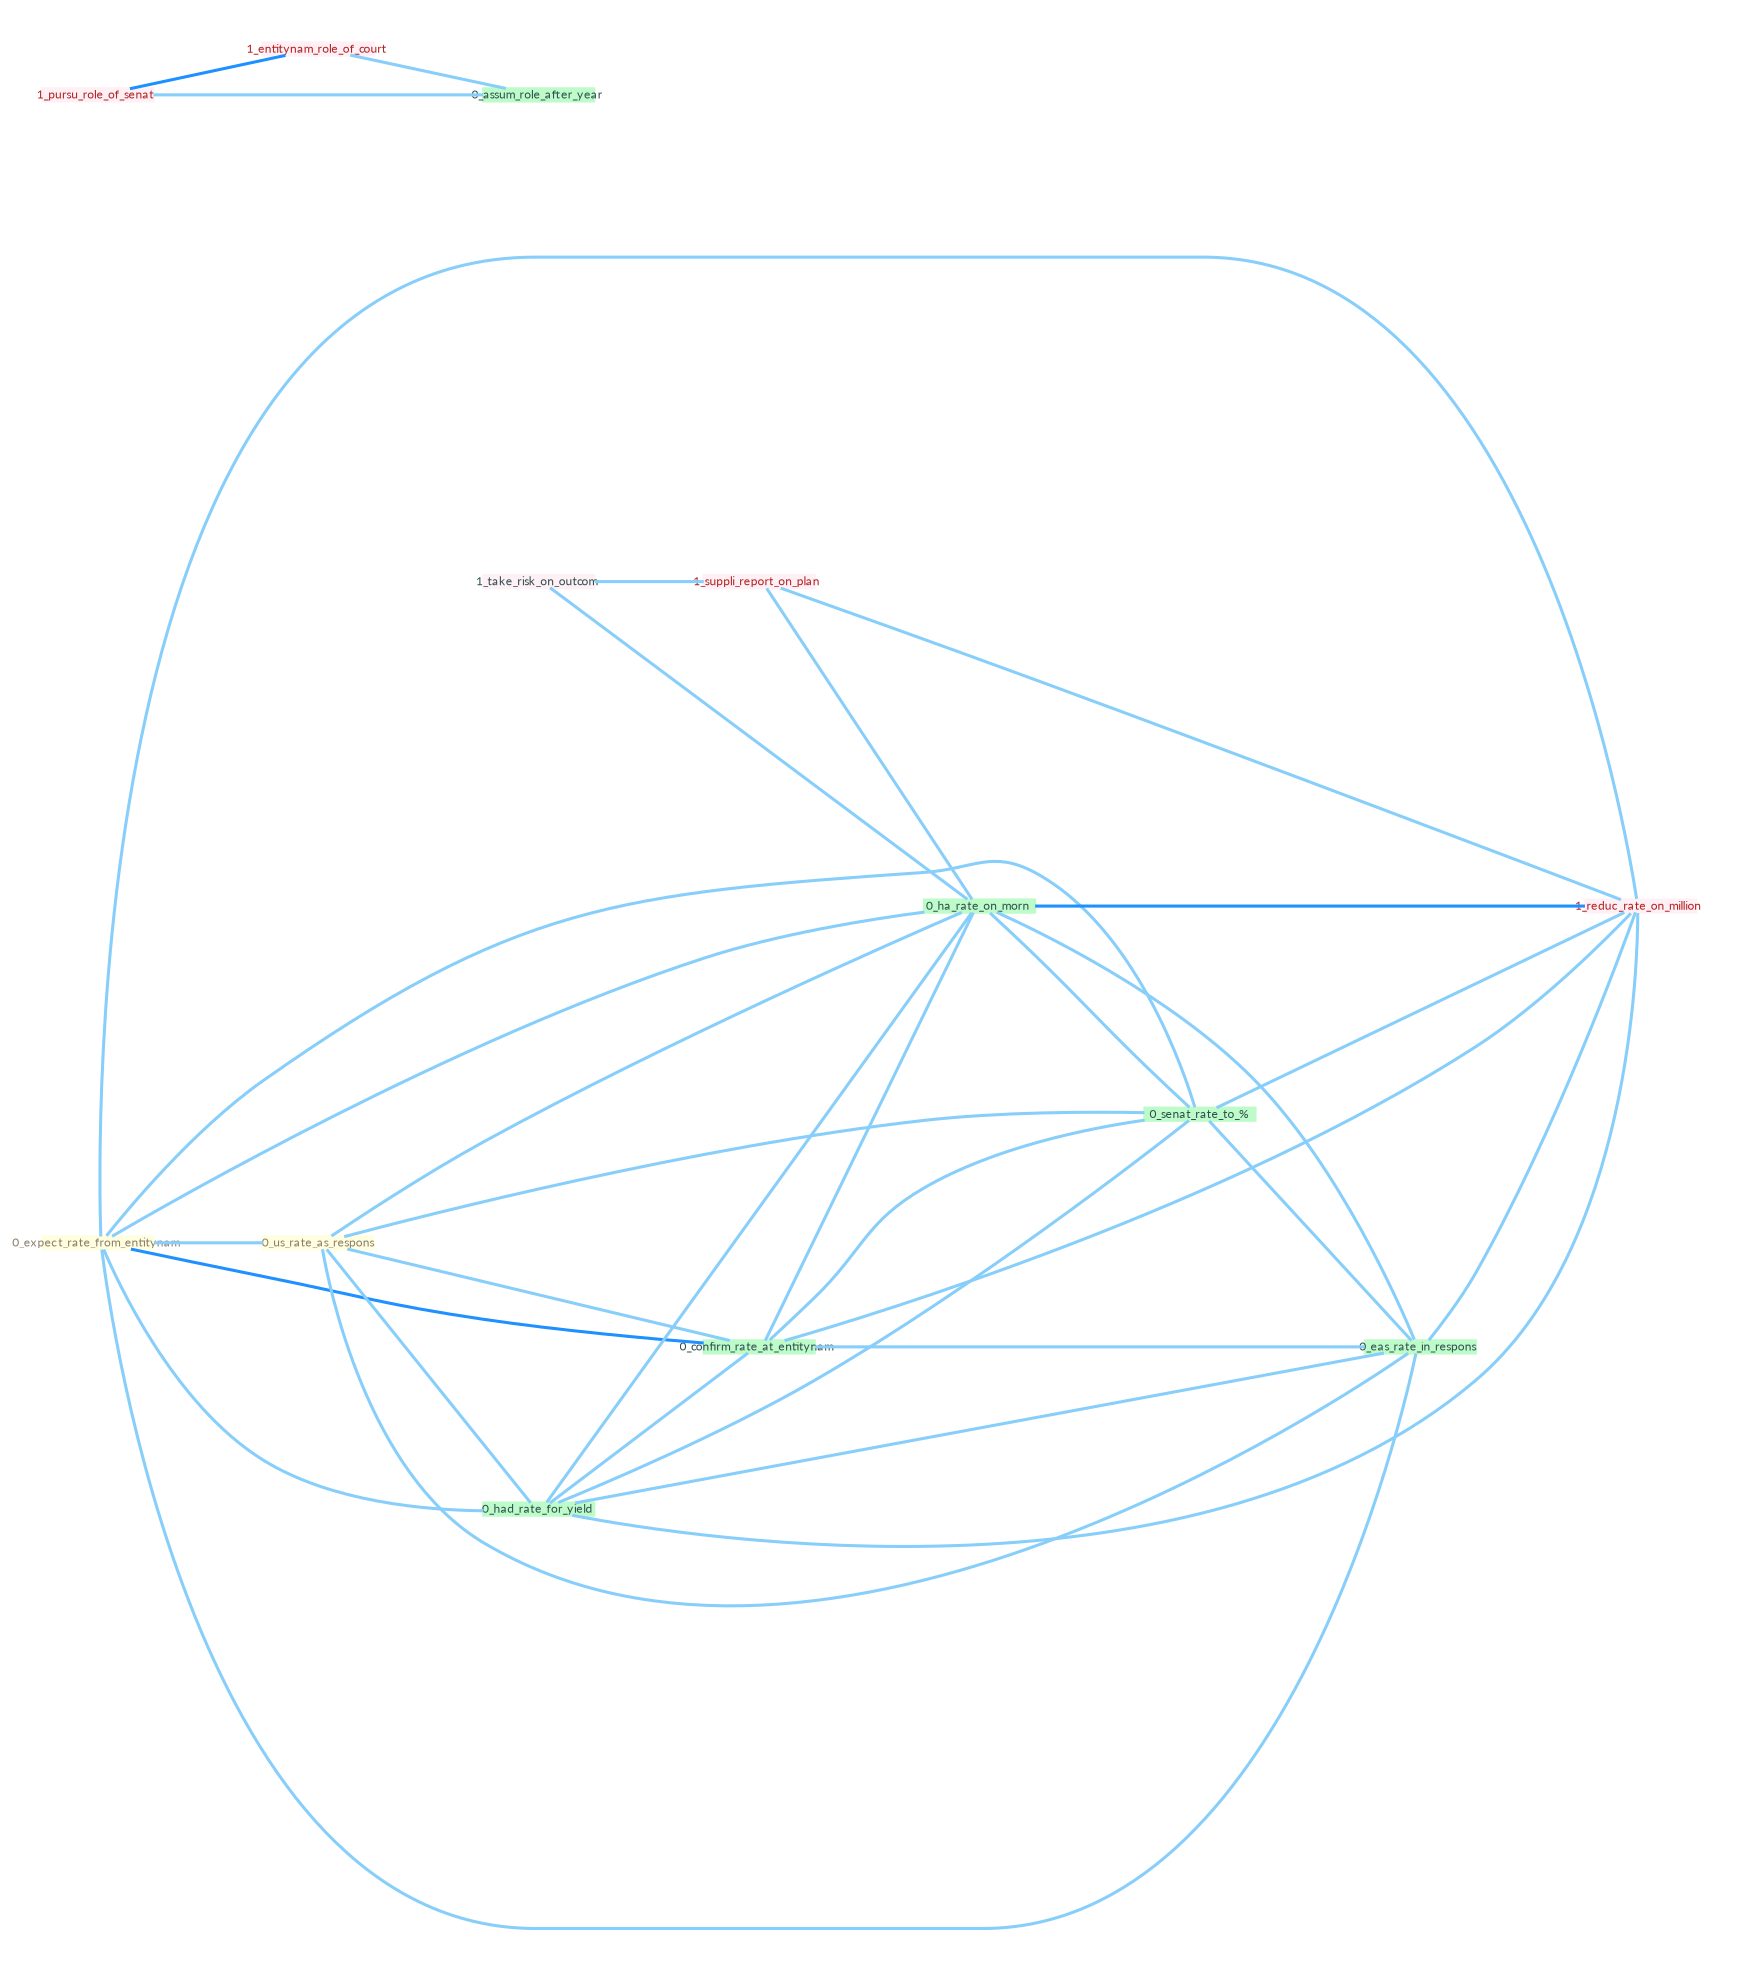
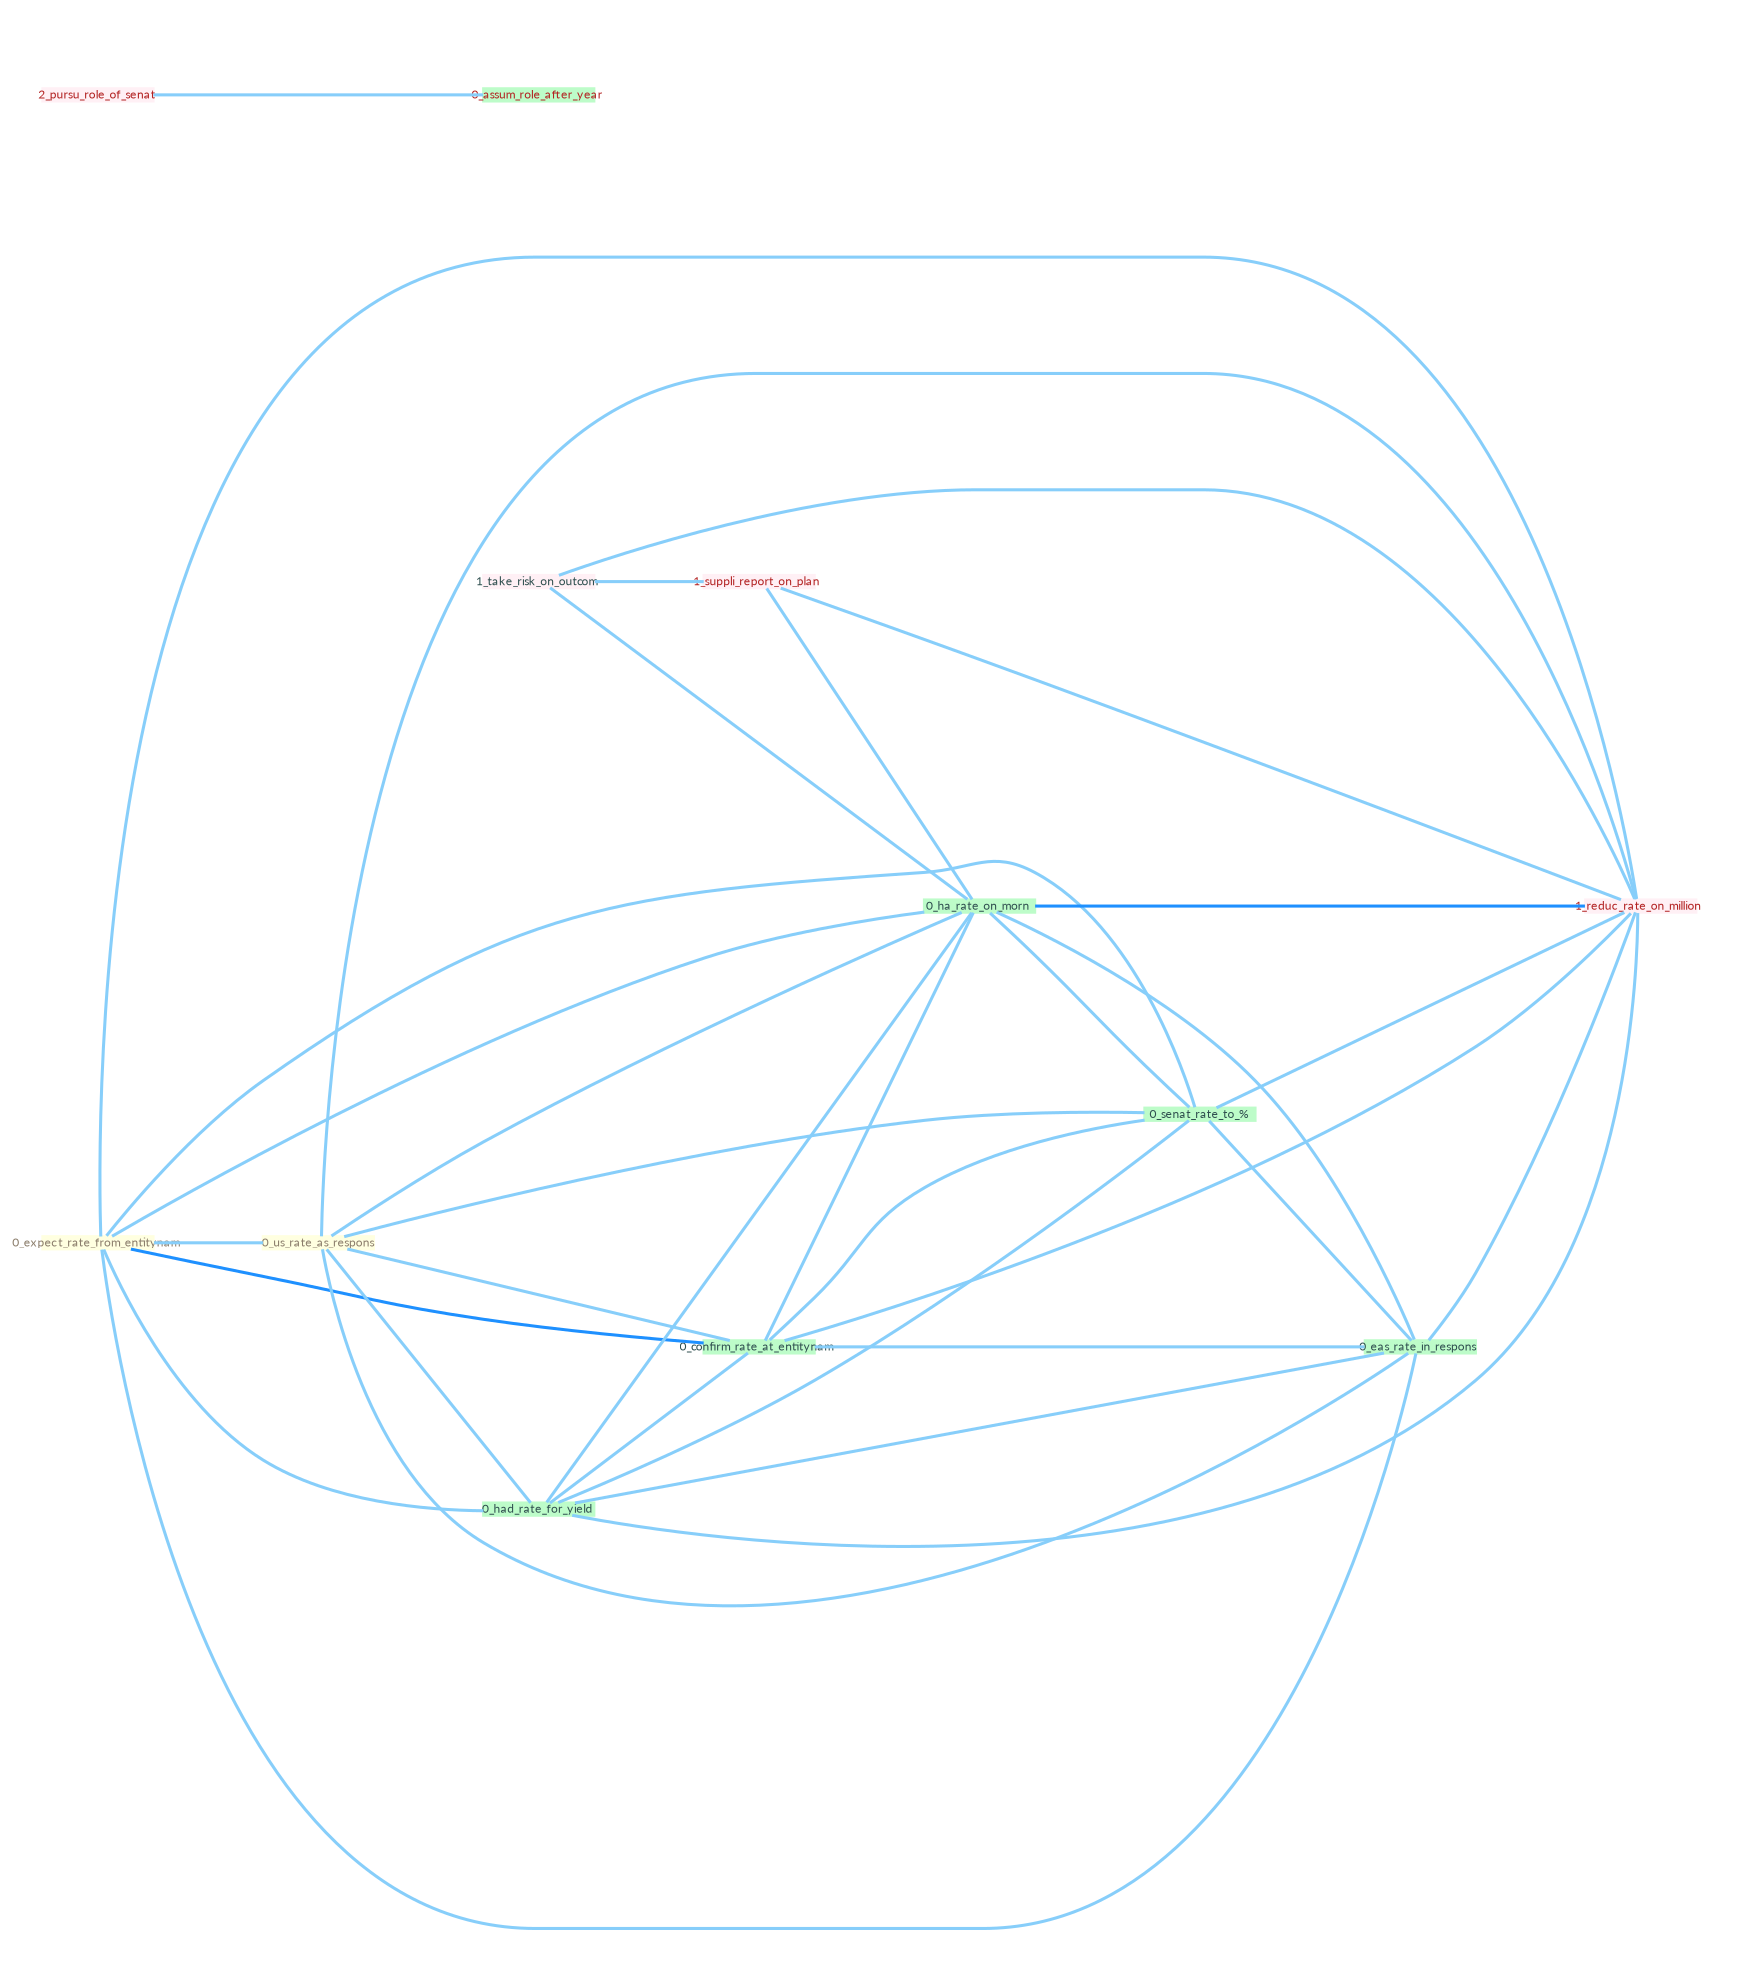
node "1_entitynam_role_of_court": removed
node "1_pursu_role_of_senat": label "1_pursu_role_of_senat" -> "2_pursu_role_of_senat"
node "0_assum_role_after_year": fontcolor #2f4f4f -> #b22222
edge "1_reduc_rate_on_million" -- "0_us_rate_as_respons": added
edge "1_take_risk_on_outcom" -- "1_reduc_rate_on_million": added
